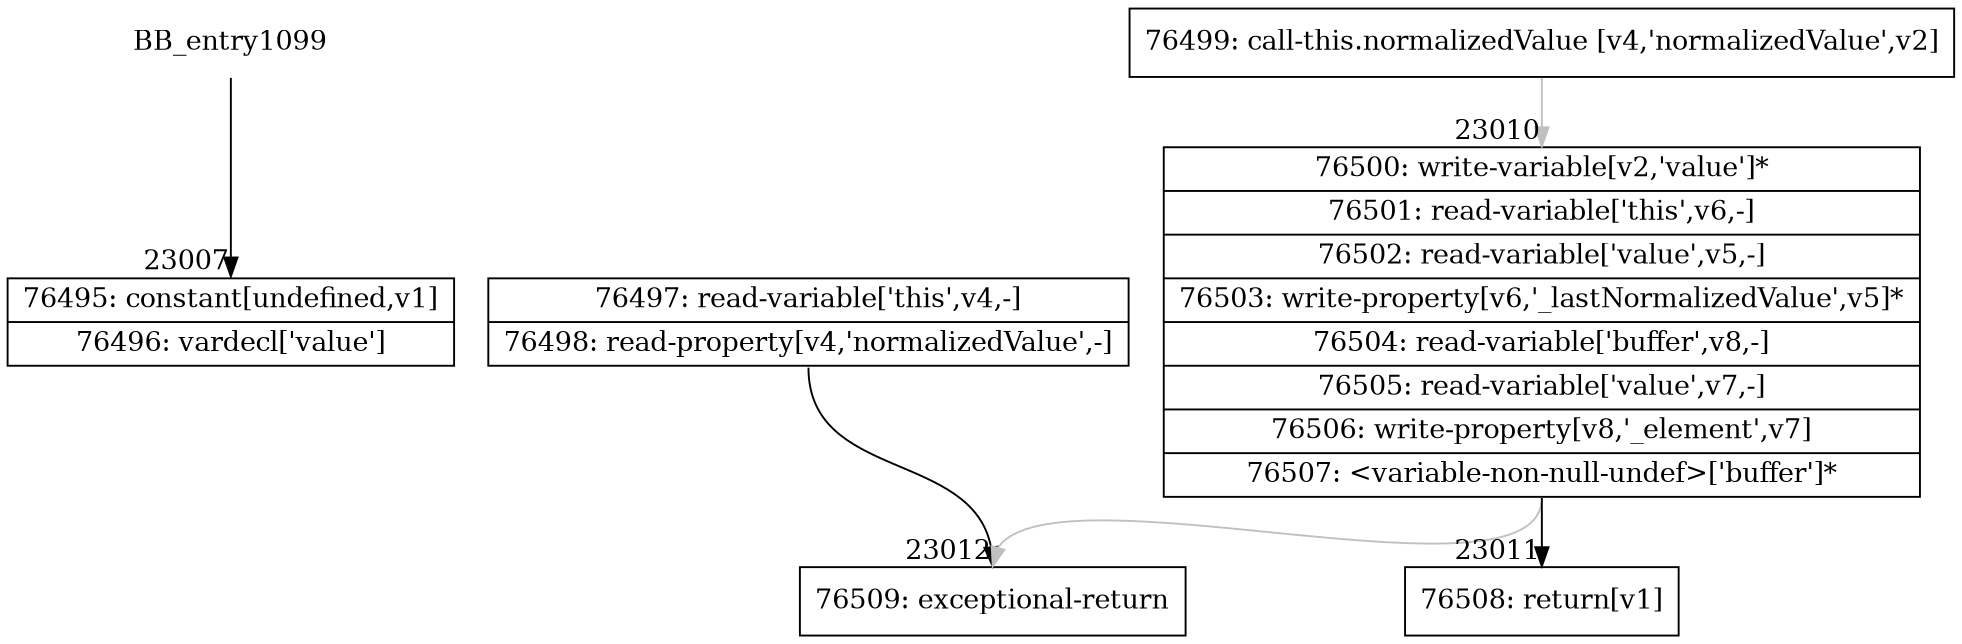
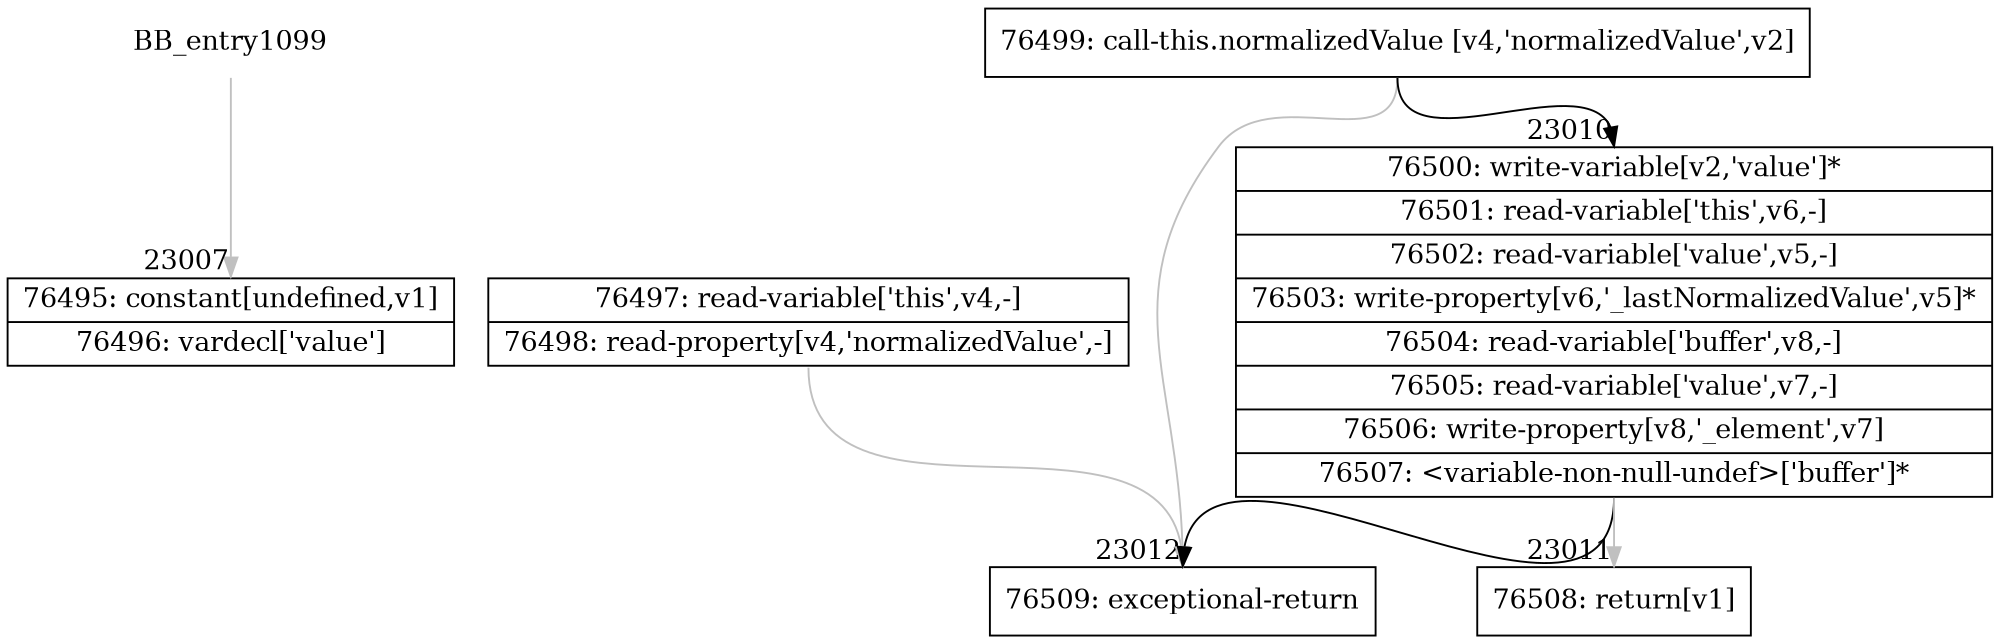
edge "76499: call-this.normalizedValue [v4,'normalizedValue',v2]" -> "76500: write-variable[v2,'value']*": color gray -> black
edge "BB_entry1099" -> "76495: constant[undefined,v1]": color black -> gray
edge "76499: call-this.normalizedValue [v4,'normalizedValue',v2]" -> "76509: exceptional-return": added
edge "76497: read-variable['this',v4,-]" -> "76509: exceptional-return": color black -> gray
edge "76500: write-variable[v2,'value']*" -> "76508: return[v1]": color black -> gray
edge "76500: write-variable[v2,'value']*" -> "76509: exceptional-return": color gray -> black
